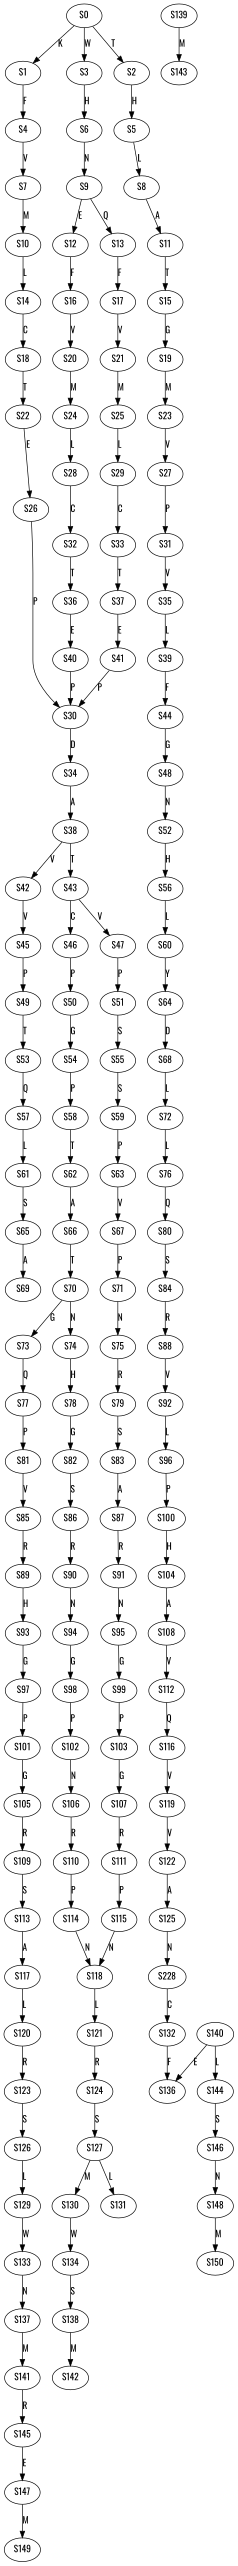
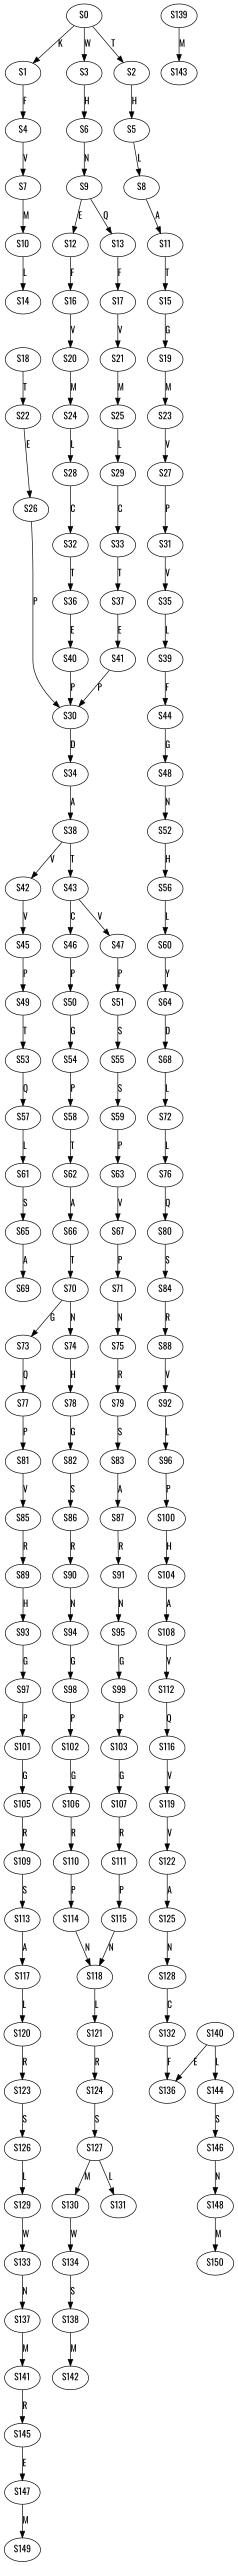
edge "S14" -> "S18": removed, label "C"
edge "S102" -> "S106": label "N" -> "G"
node "S228": label "S228" -> "S128"
